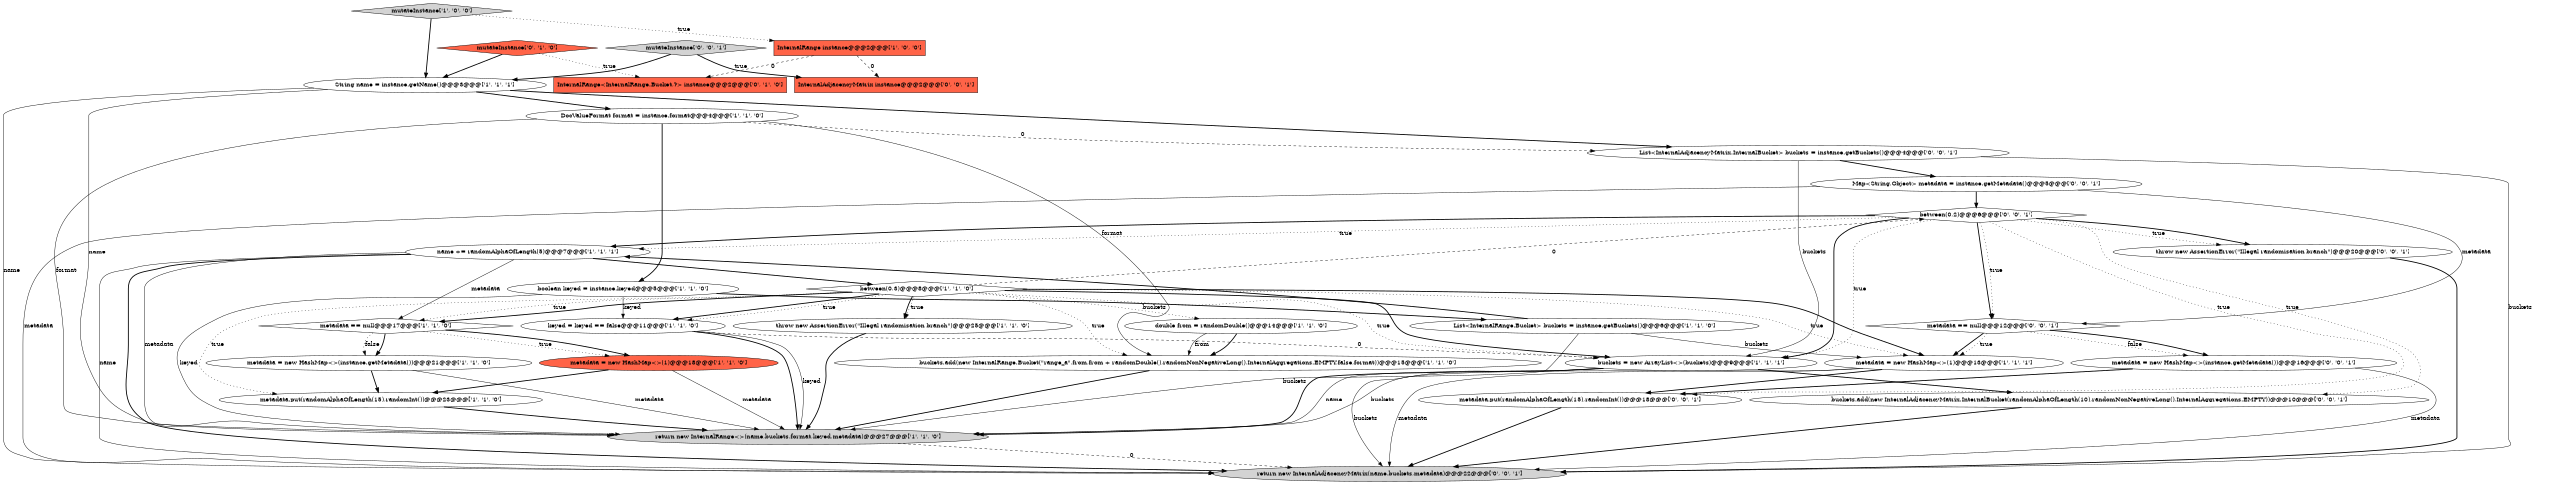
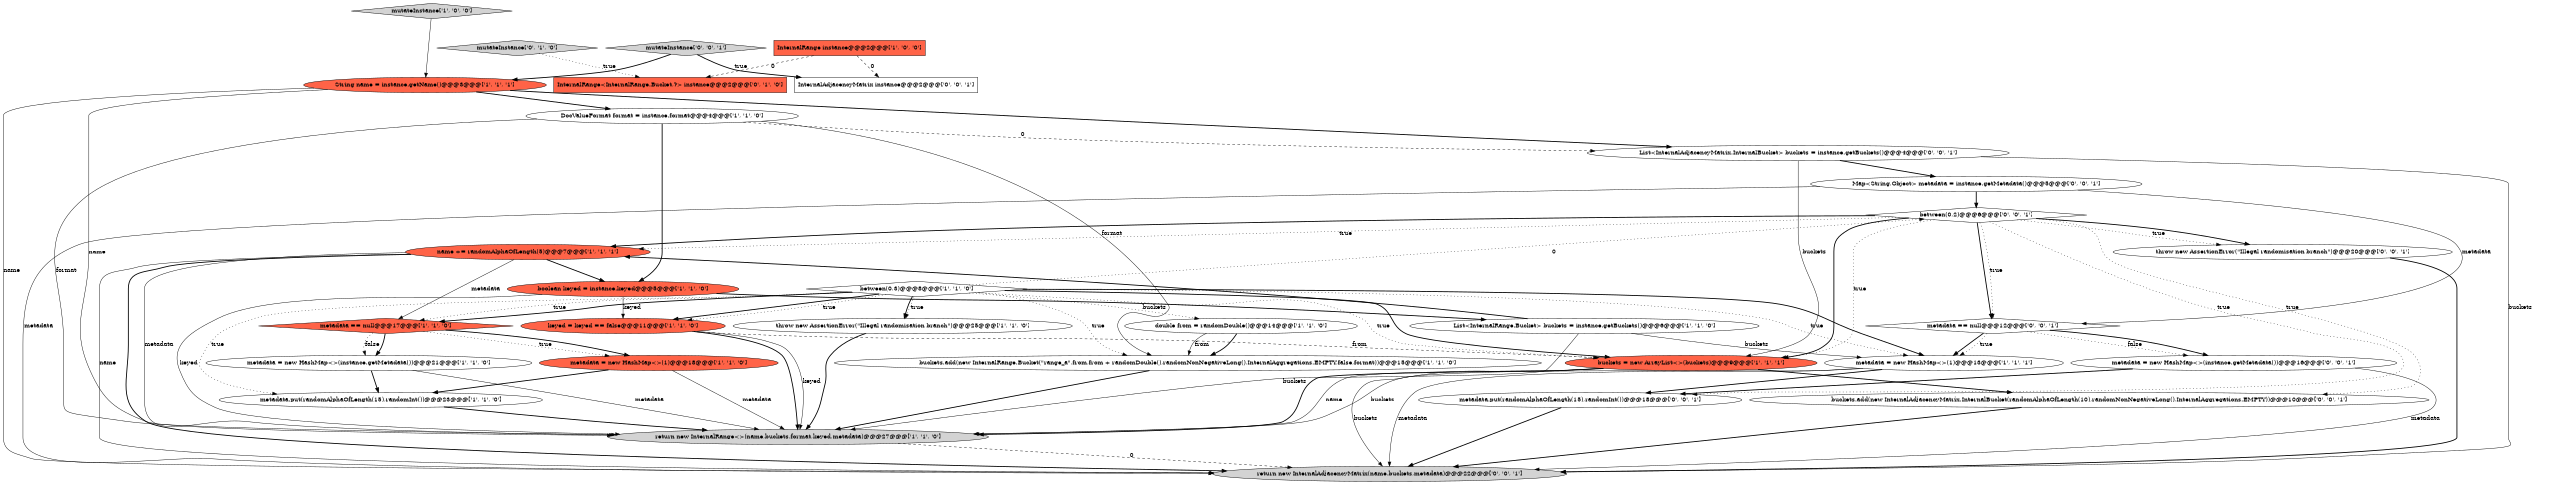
edge "mutateInstance['1', '0', '0']" -> "InternalRange instance@@@2@@@['1', '0', '0']": removed, label "true"
edge "mutateInstance['1', '0', '0']" -> "String name = instance.getName()@@@3@@@['1', '1', '1']": style bold -> solid
node "mutateInstance['0', '1', '0']": fillcolor tomato -> lightgray
edge "mutateInstance['0', '1', '0']" -> "String name = instance.getName()@@@3@@@['1', '1', '1']": removed
node "String name = instance.getName()@@@3@@@['1', '1', '1']": fillcolor white -> tomato
node "InternalAdjacencyMatrix instance@@@2@@@['0', '0', '1']": fillcolor tomato -> white
node "name += randomAlphaOfLength(5)@@@7@@@['1', '1', '1']": fillcolor white -> tomato
edge "between(0,3)@@@8@@@['1', '1', '0']" -> "between(0,2)@@@6@@@['0', '0', '1']": style dashed -> dotted
edge "name += randomAlphaOfLength(5)@@@7@@@['1', '1', '1']" -> "between(0,3)@@@8@@@['1', '1', '0']": now "name += randomAlphaOfLength(5)@@@7@@@['1', '1', '1']" -> "boolean keyed = instance.keyed@@@5@@@['1', '1', '0']"
node "boolean keyed = instance.keyed@@@5@@@['1', '1', '0']": fillcolor white -> tomato
node "metadata == null@@@17@@@['1', '1', '0']": fillcolor white -> tomato
node "keyed = keyed == false@@@11@@@['1', '1', '0']": fillcolor white -> tomato
edge "keyed = keyed == false@@@11@@@['1', '1', '0']" -> "buckets = new ArrayList<>(buckets)@@@9@@@['1', '1', '1']": label "0" -> "from"
node "buckets = new ArrayList<>(buckets)@@@9@@@['1', '1', '1']": fillcolor white -> tomato
